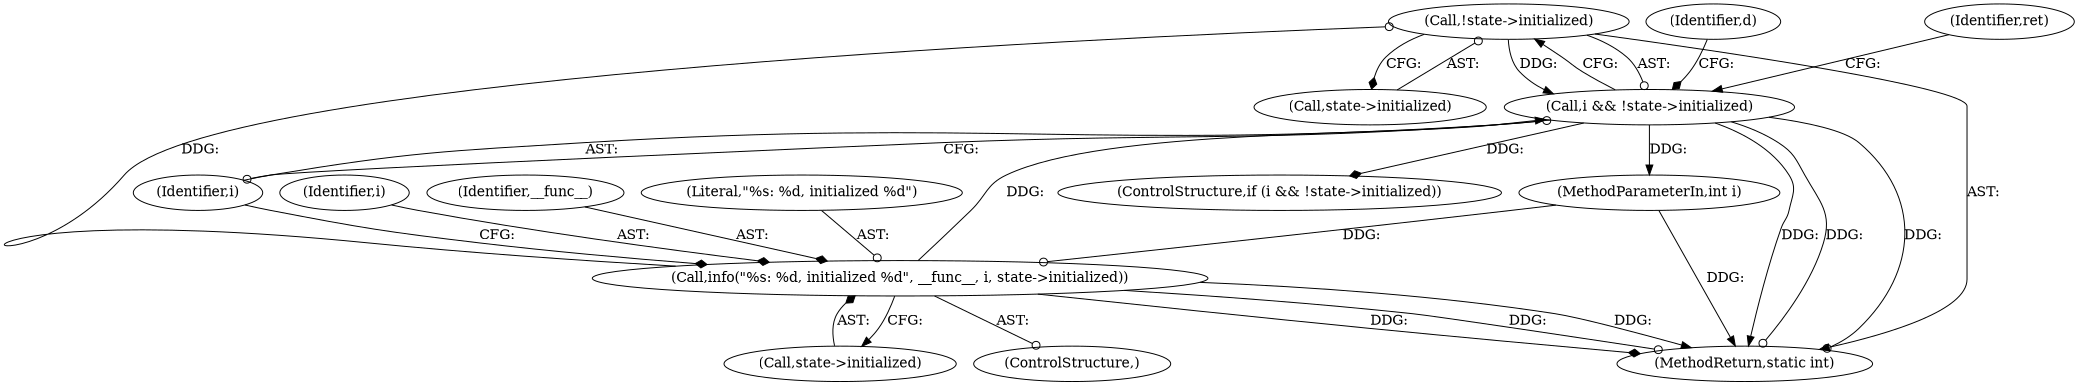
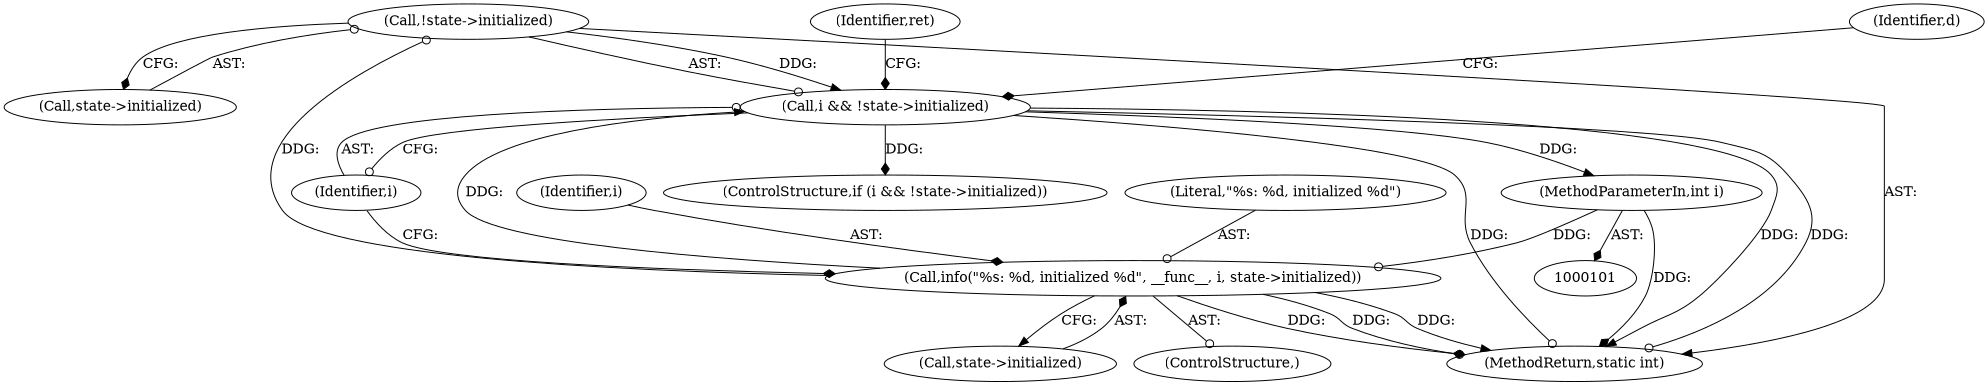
edge "(Identifier,ret)" -> "(Call,i && !state->initialized)": arrowhead normal -> diamond
edge "(Call,i && !state->initialized)" -> "(Call,!state->initialized)": removed, label "CFG:"
node "(Identifier,__func__)": removed
edge "(MethodParameterIn,int i)" -> "(MethodReturn,static int)": arrowhead normal -> diamond
node "1000101": added
